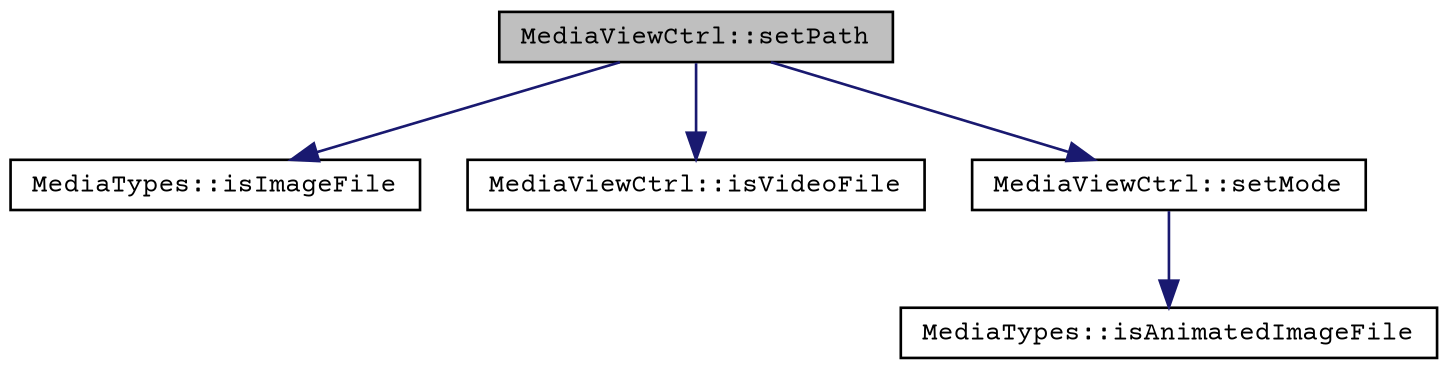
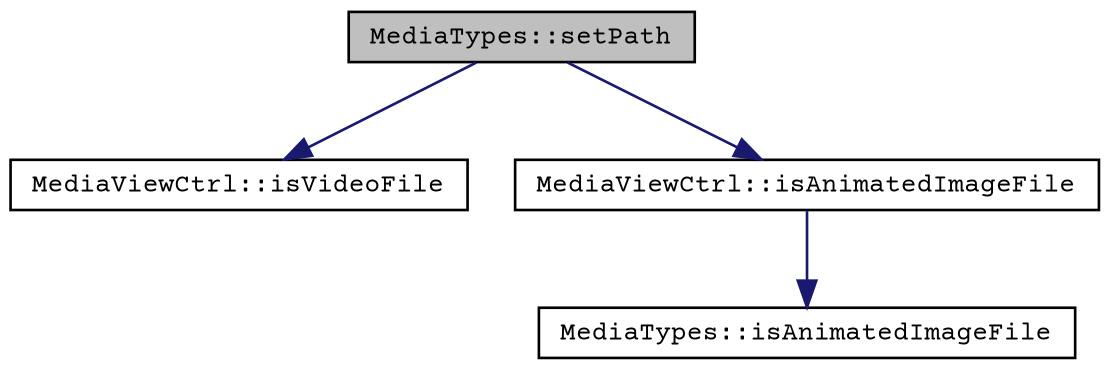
node "MediaViewCtrl::setPath": label "MediaViewCtrl::setPath" -> "MediaTypes::setPath"
node "MediaTypes::isImageFile": removed
node "MediaViewCtrl::setMode": label "MediaViewCtrl::setMode" -> "MediaViewCtrl::isAnimatedImageFile"
